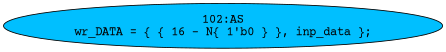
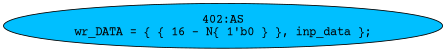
node "102:AS wr_DATA = { { 16 - N{ 1'b0 } }, inp_data };": label "102:AS wr_DATA = { { 16 - N{ 1'b0 } }, inp_data };" -> "402:AS wr_DATA = { { 16 - N{ 1'b0 } }, inp_data };"
